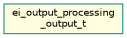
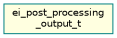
node "ei_output_processing _output_t": label "ei_output_processing _output_t" -> "ei_post_processing _output_t"
